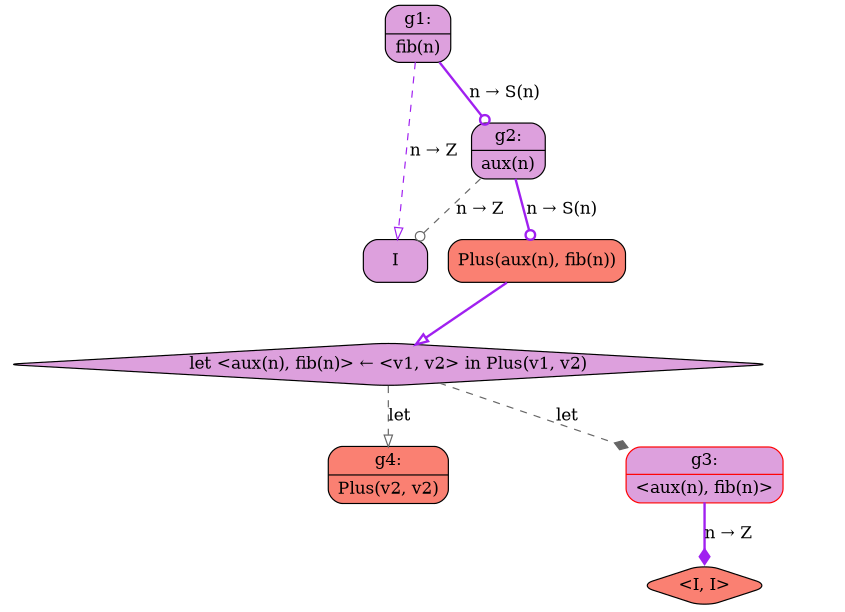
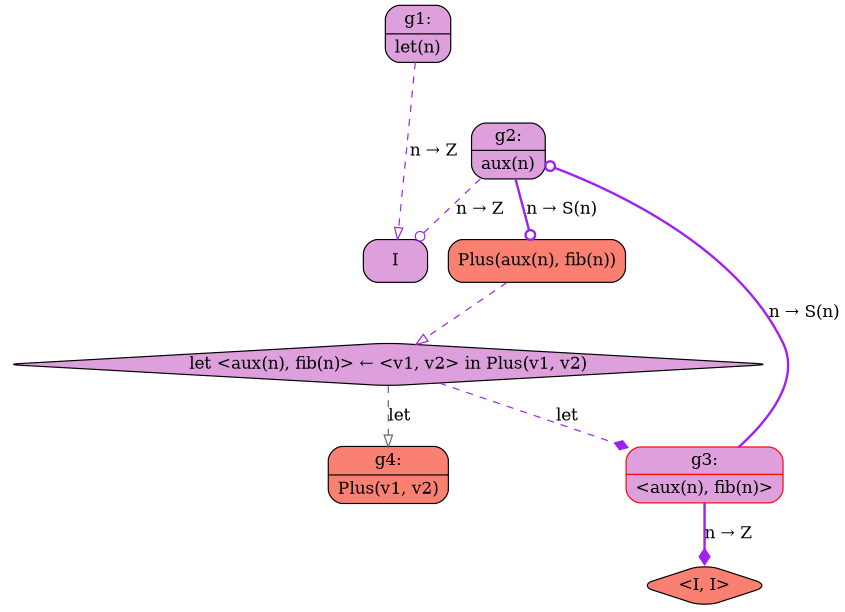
node "g1:": text "fib(n)" -> "let(n)"
edge "g1:" -> "g2:": now "g3:" -> "g2:"
edge "g2:" -> "I": color gray40 -> purple
edge "Plus(aux(n), fib(n))" -> "let <aux(n), fib(n)> ← <v1, v2> in Plus(v1, v2)": style bold -> dashed
edge "let <aux(n), fib(n)> ← <v1, v2> in Plus(v1, v2)" -> "g3:": color gray40 -> purple
node "g4:": text "Plus(v2, v2)" -> "Plus(v1, v2)"
